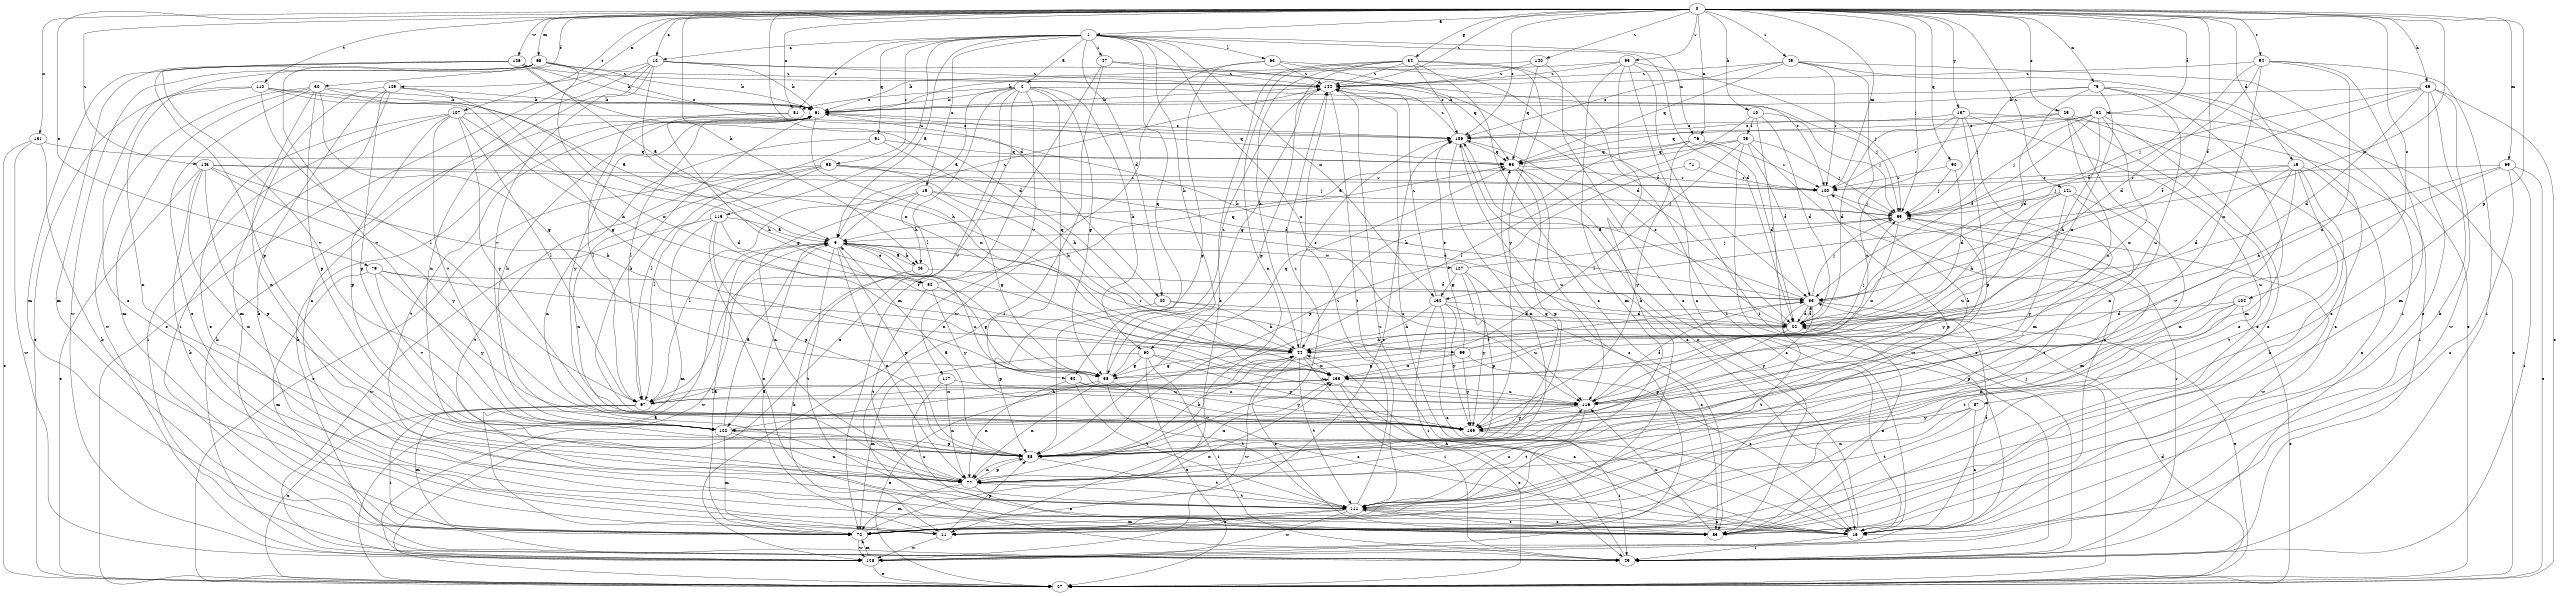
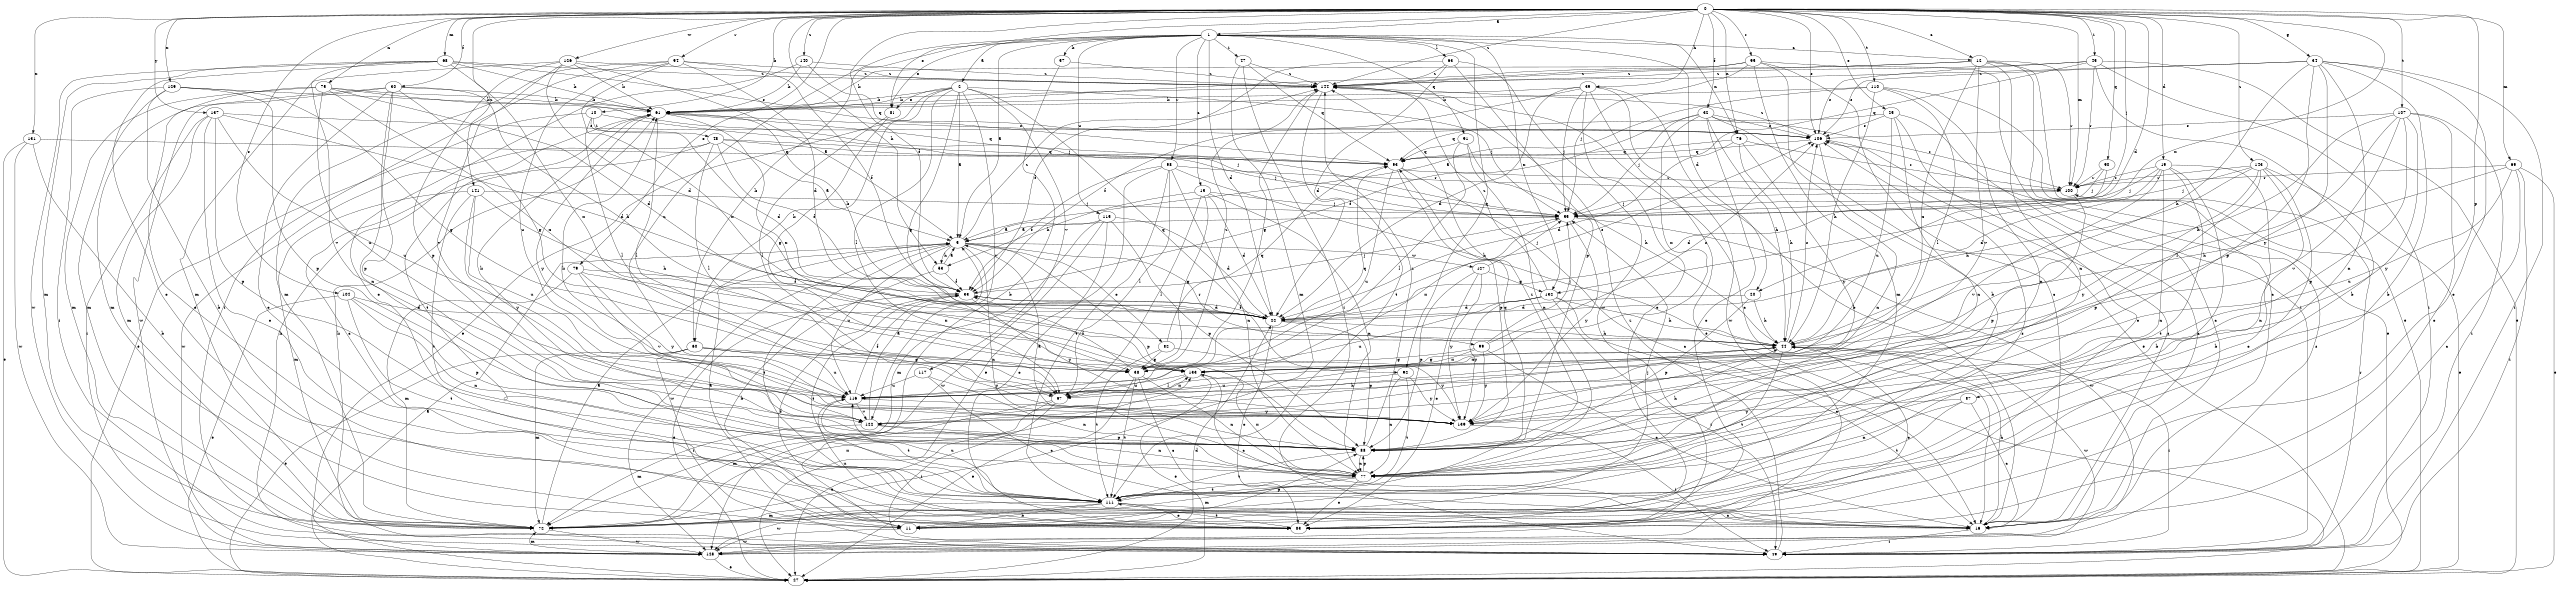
node "57": added
node "71": removed
edge "115" -> "82": now "115" -> "22"
node "43": label "43" -> "53"
